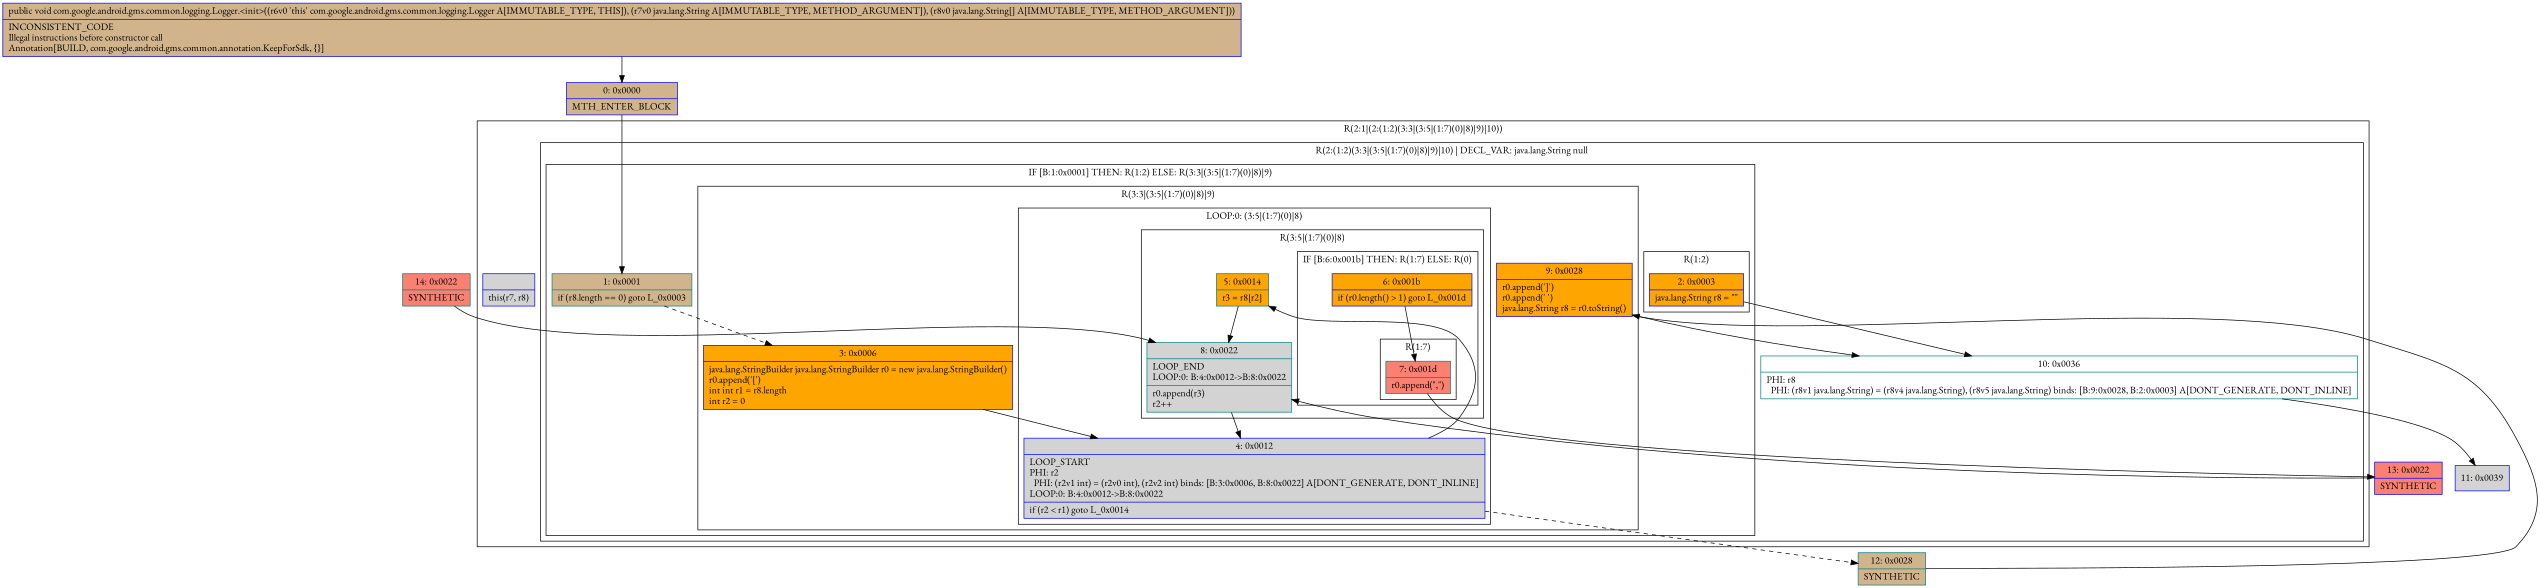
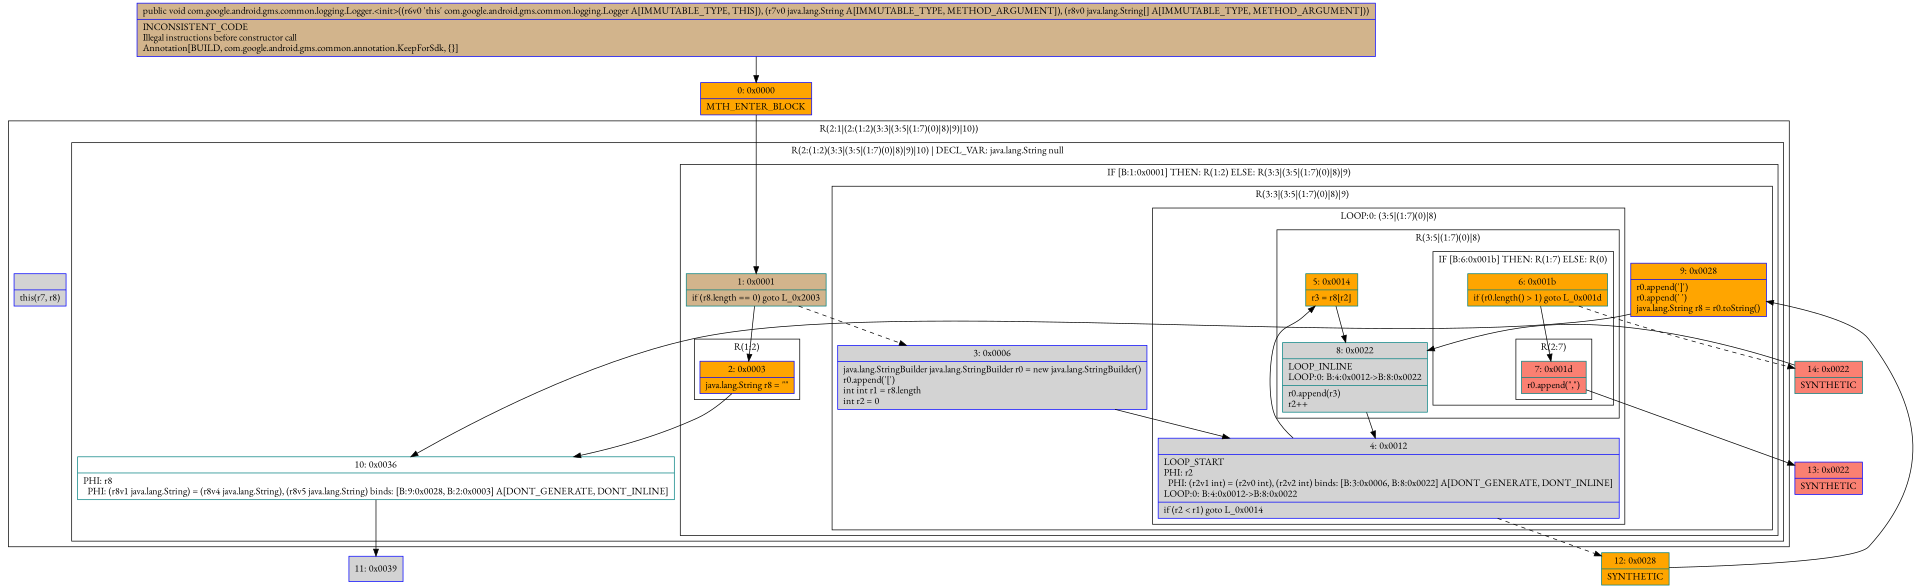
node "0: 0x0000": fillcolor tan -> orange
node "6: 0x001b": color blue -> teal
node "1: 0x0001": text "if (r8.length == 0) goto L_0x0003" -> "if (r8.length == 0) goto L_0x2003"
edge "1: 0x0001" -> "2: 0x0003": added
edge "6: 0x001b" -> "14: 0x0022": added
cluster "R(1:7)": label "R(1:7)" -> "R(2:7)"
node "8: 0x0022": text "LOOP_END" -> "LOOP_INLINE"
node "3: 0x0006": fillcolor orange -> lightgrey
edge "13: 0x0022" -> "8: 0x0022": removed
node "12: 0x0028": fillcolor tan -> orange
